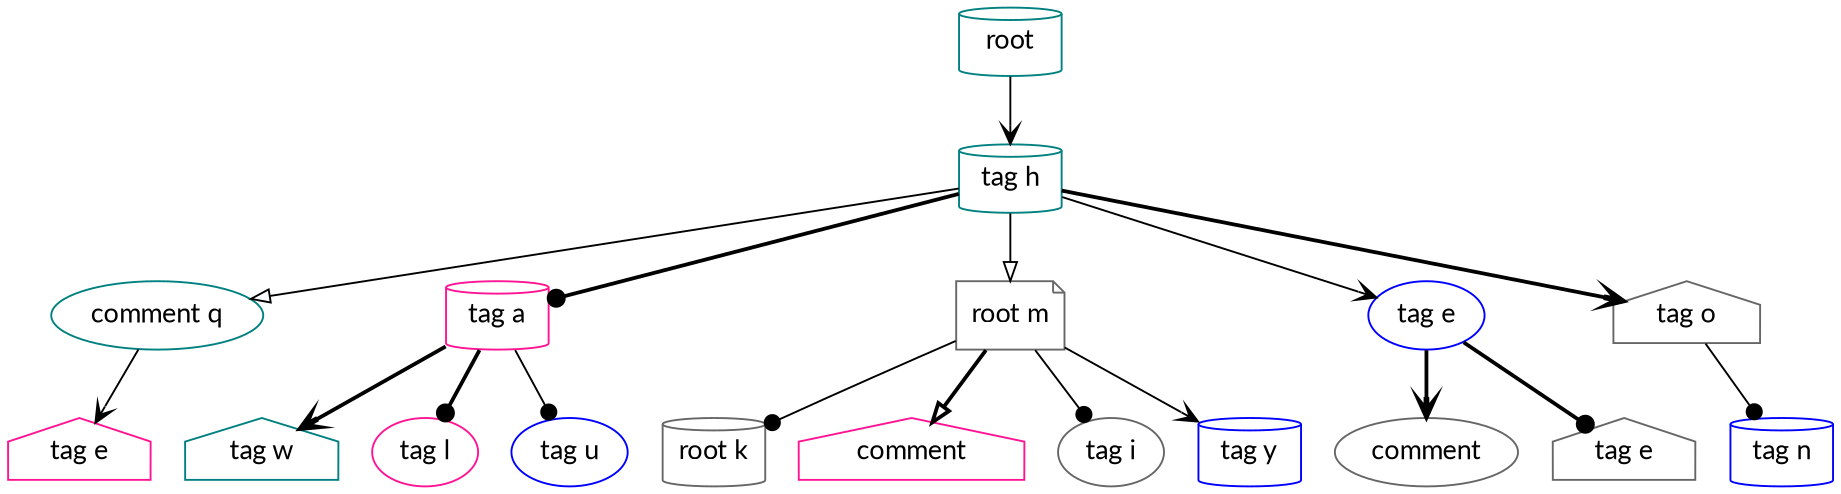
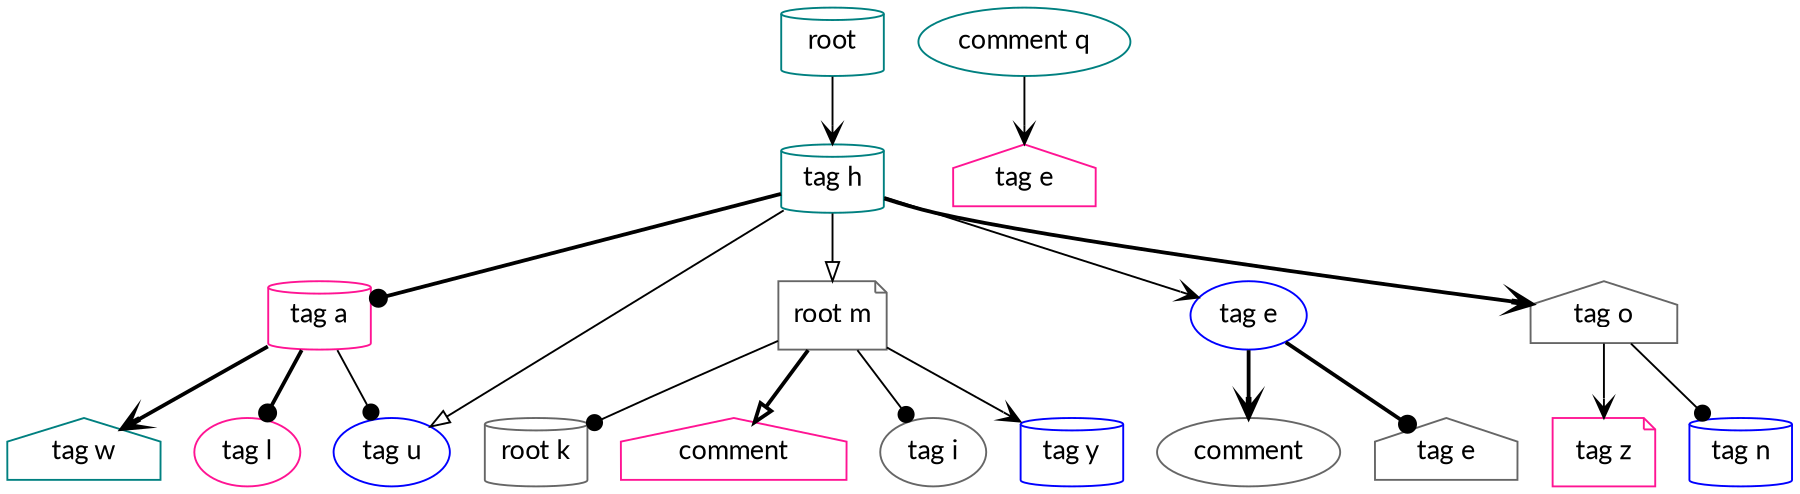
edge "tag h" -> "comment q": now "tag h" -> "tag u"
node "tag z": added
